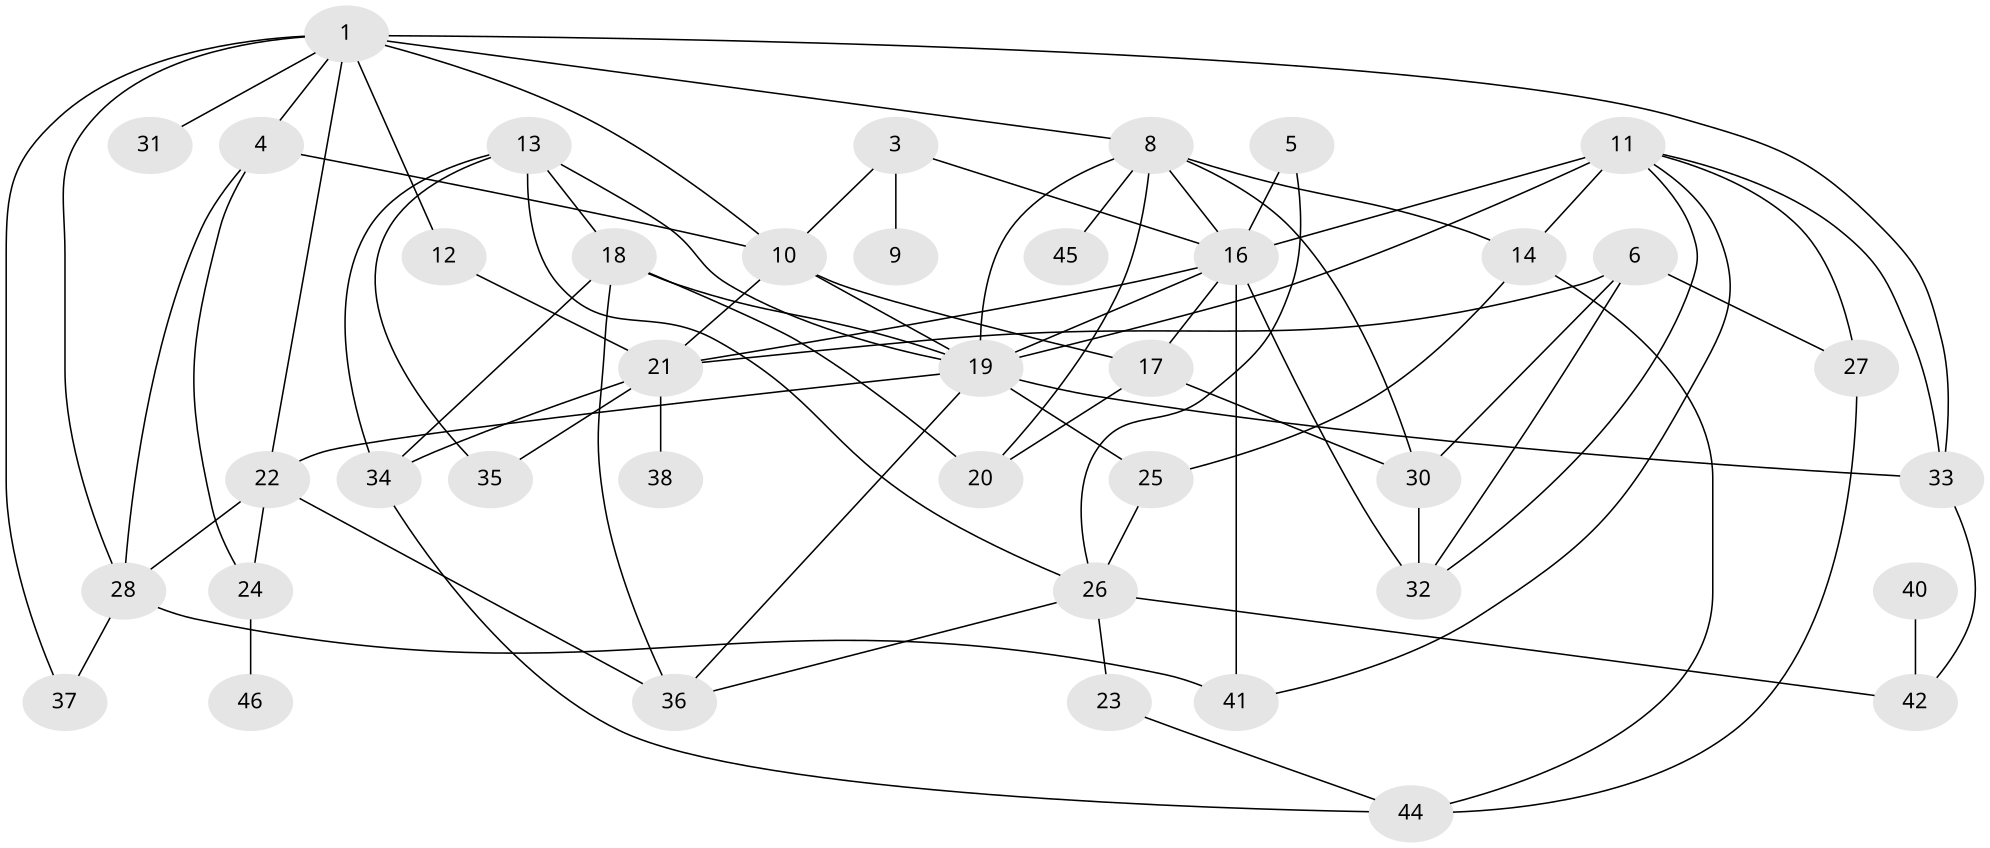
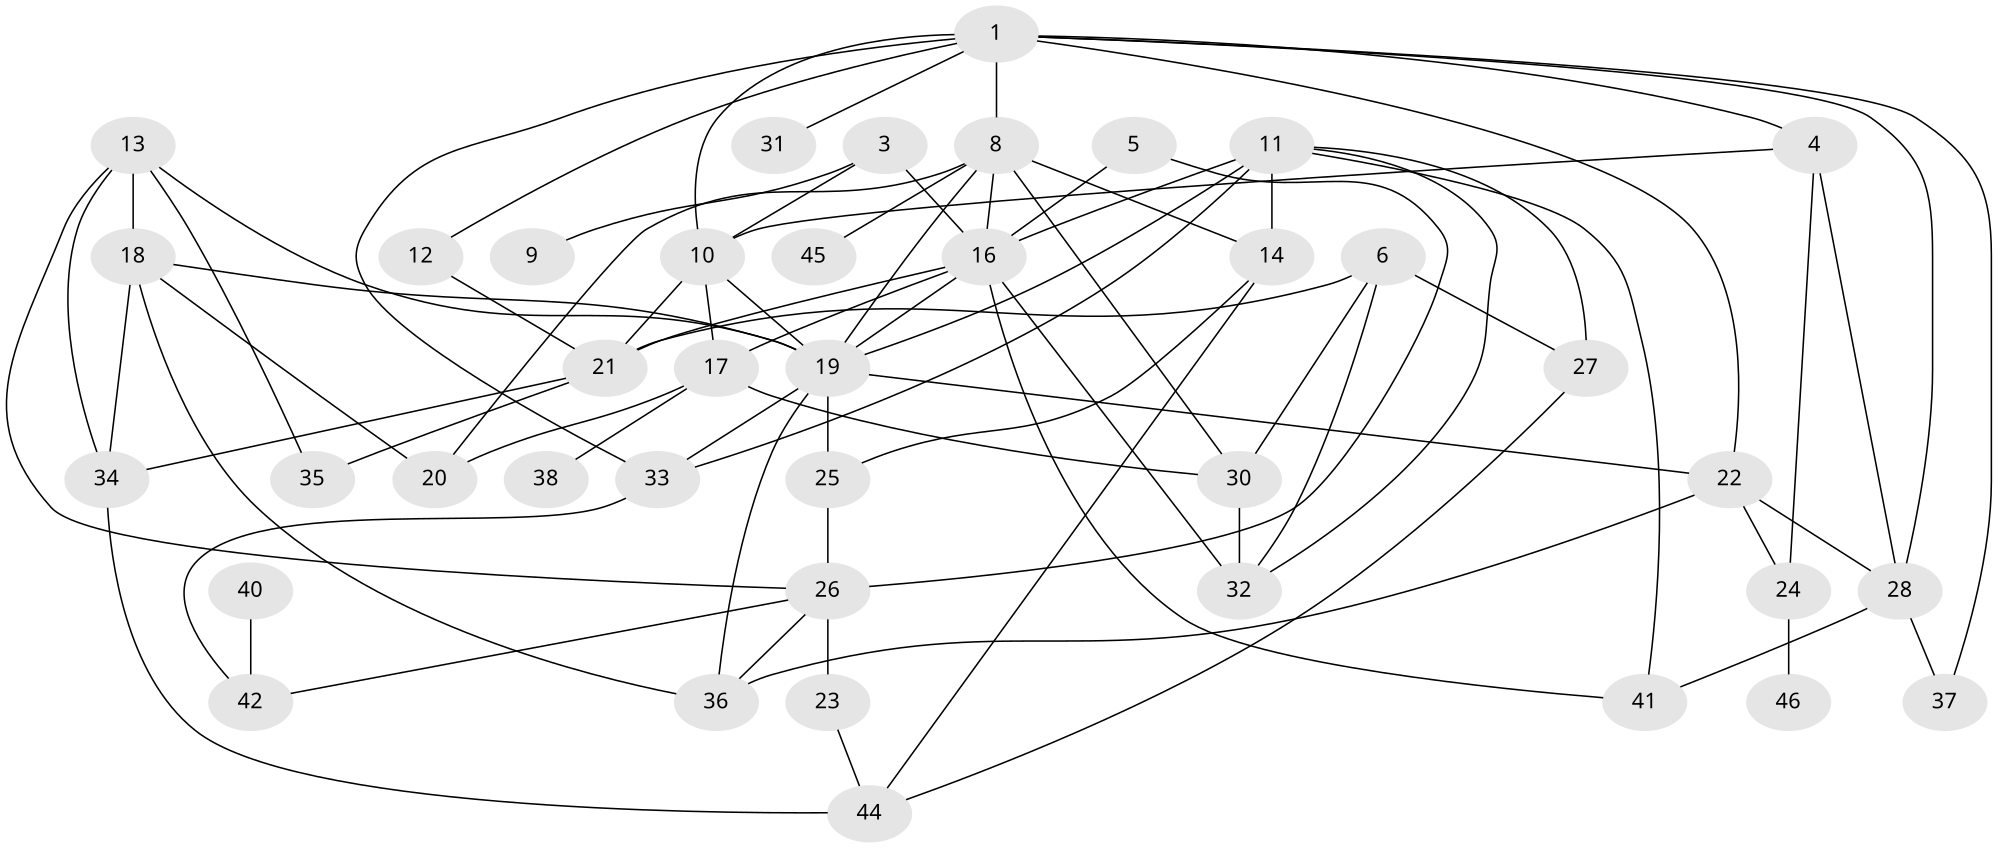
edge "21" -- "38": now "17" -- "38"
